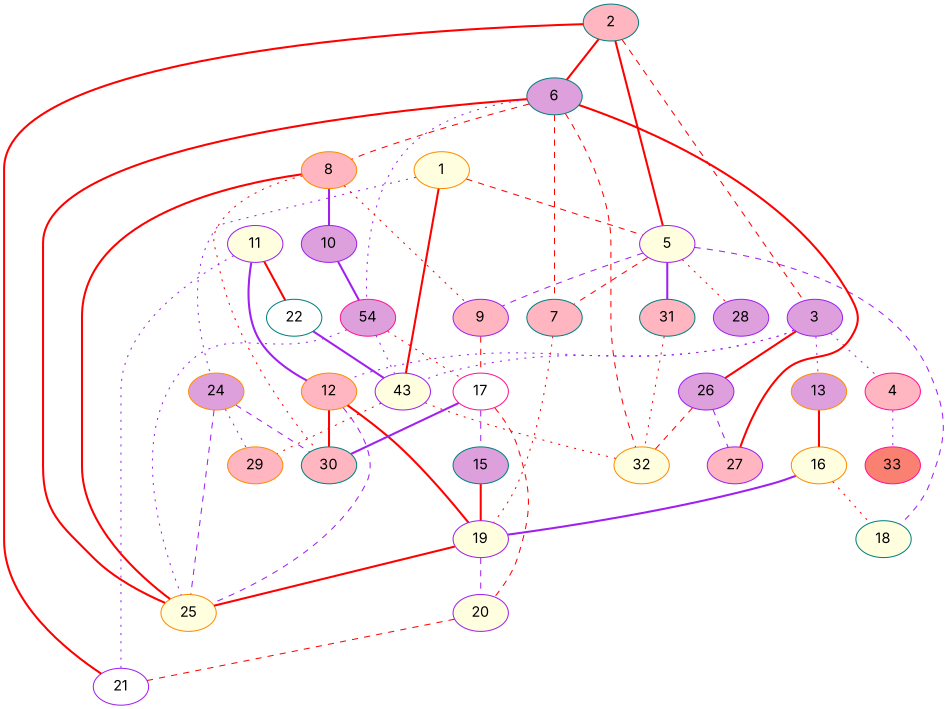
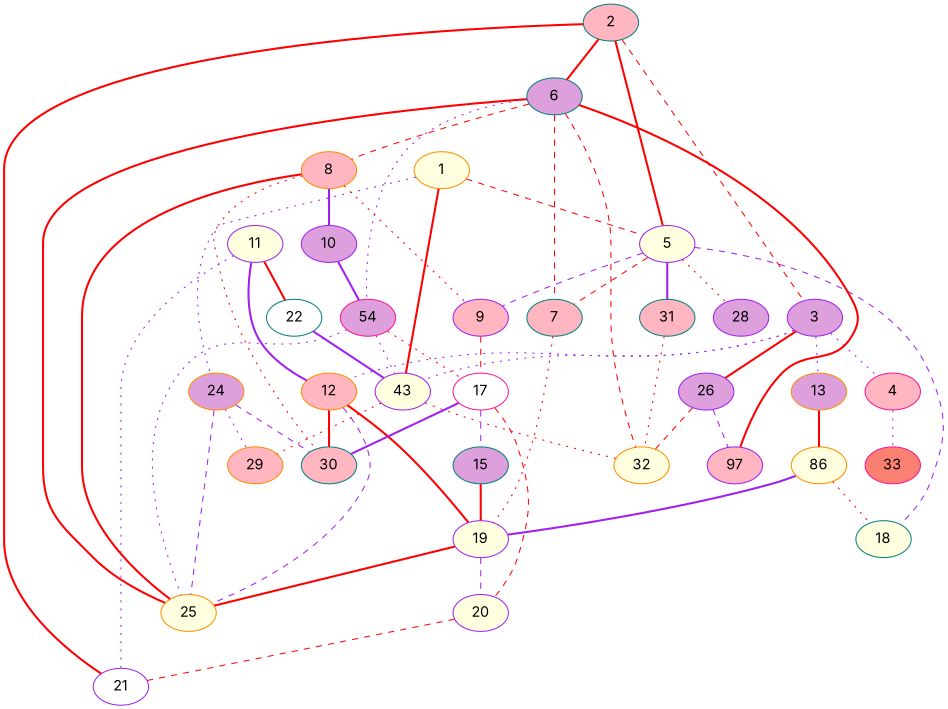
node "27": label "27" -> "97"
node "16": label "16" -> "86"
